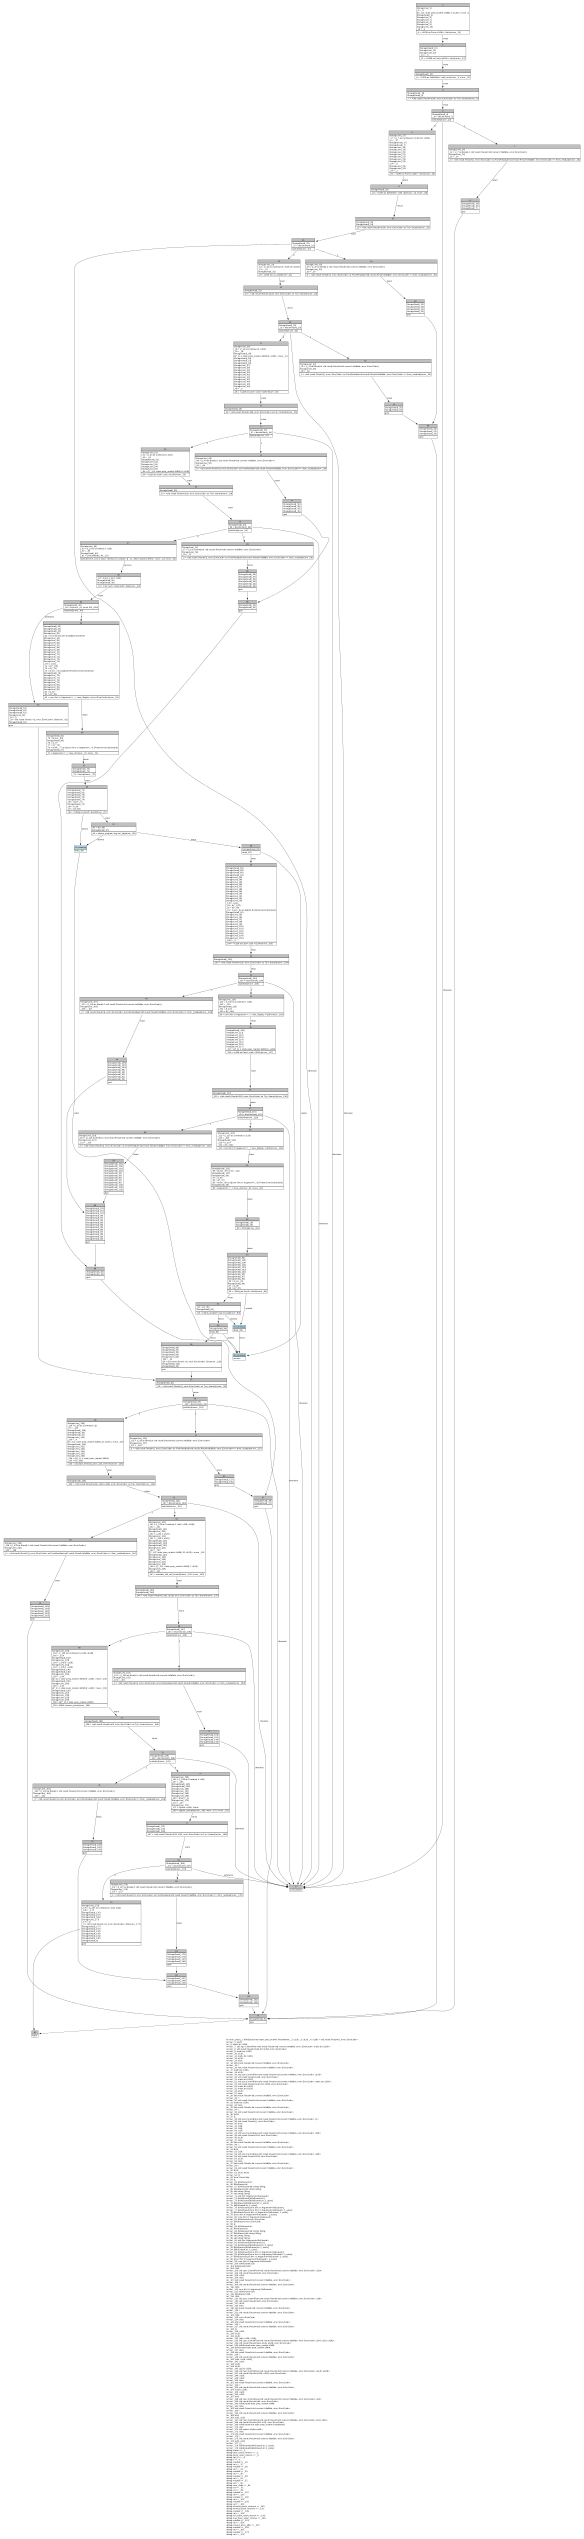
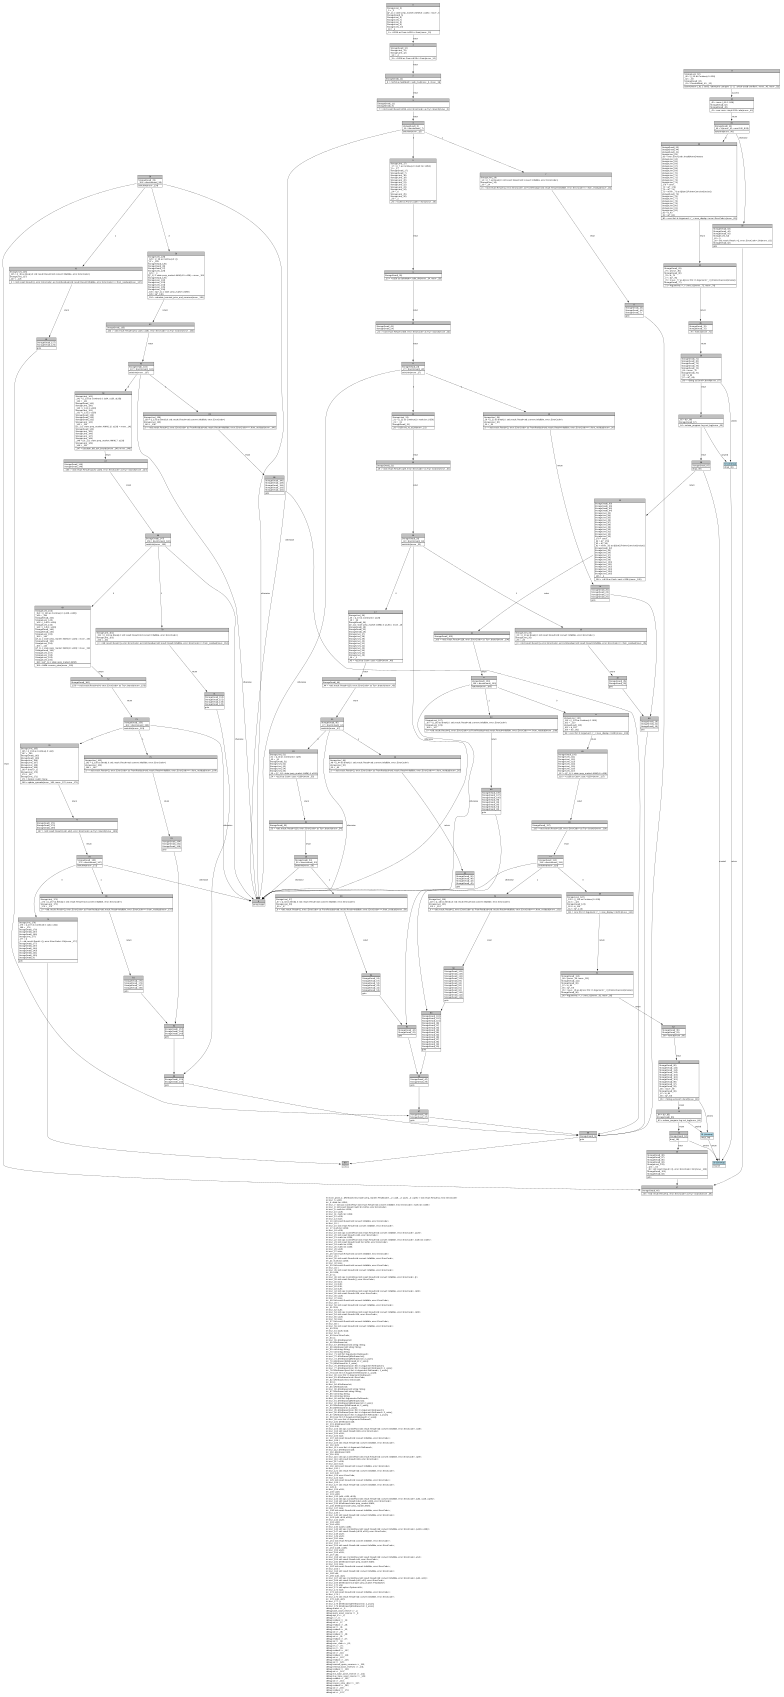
edge "26" -> "27": removed, label "0"
edge "57" -> "58": reversed
